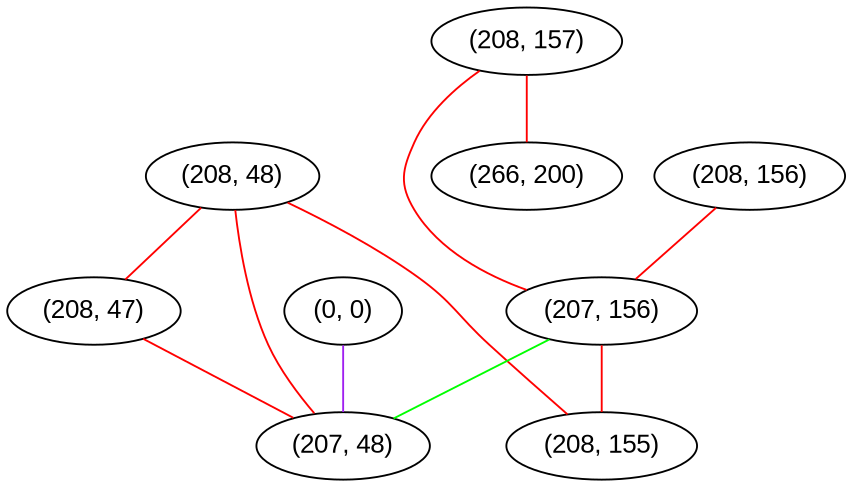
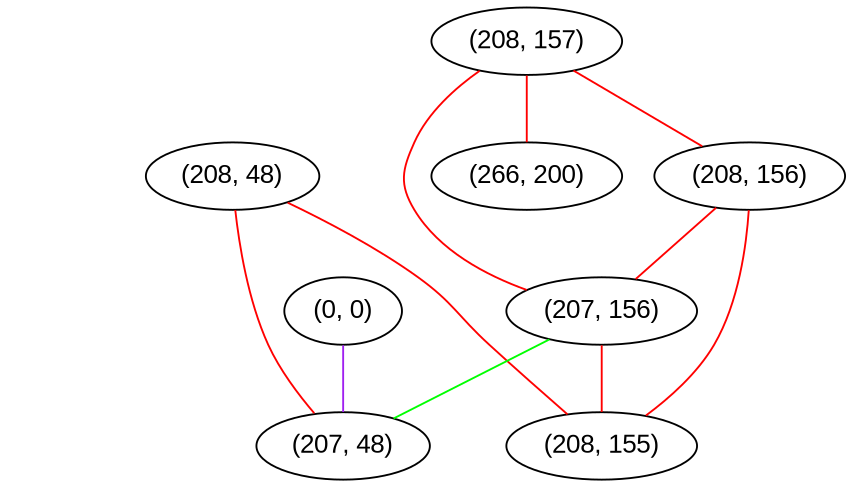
edge "(208, 157)" -- "(208, 156)": added
node "(208, 47)": removed
edge "(208, 156)" -- "(208, 155)": added
